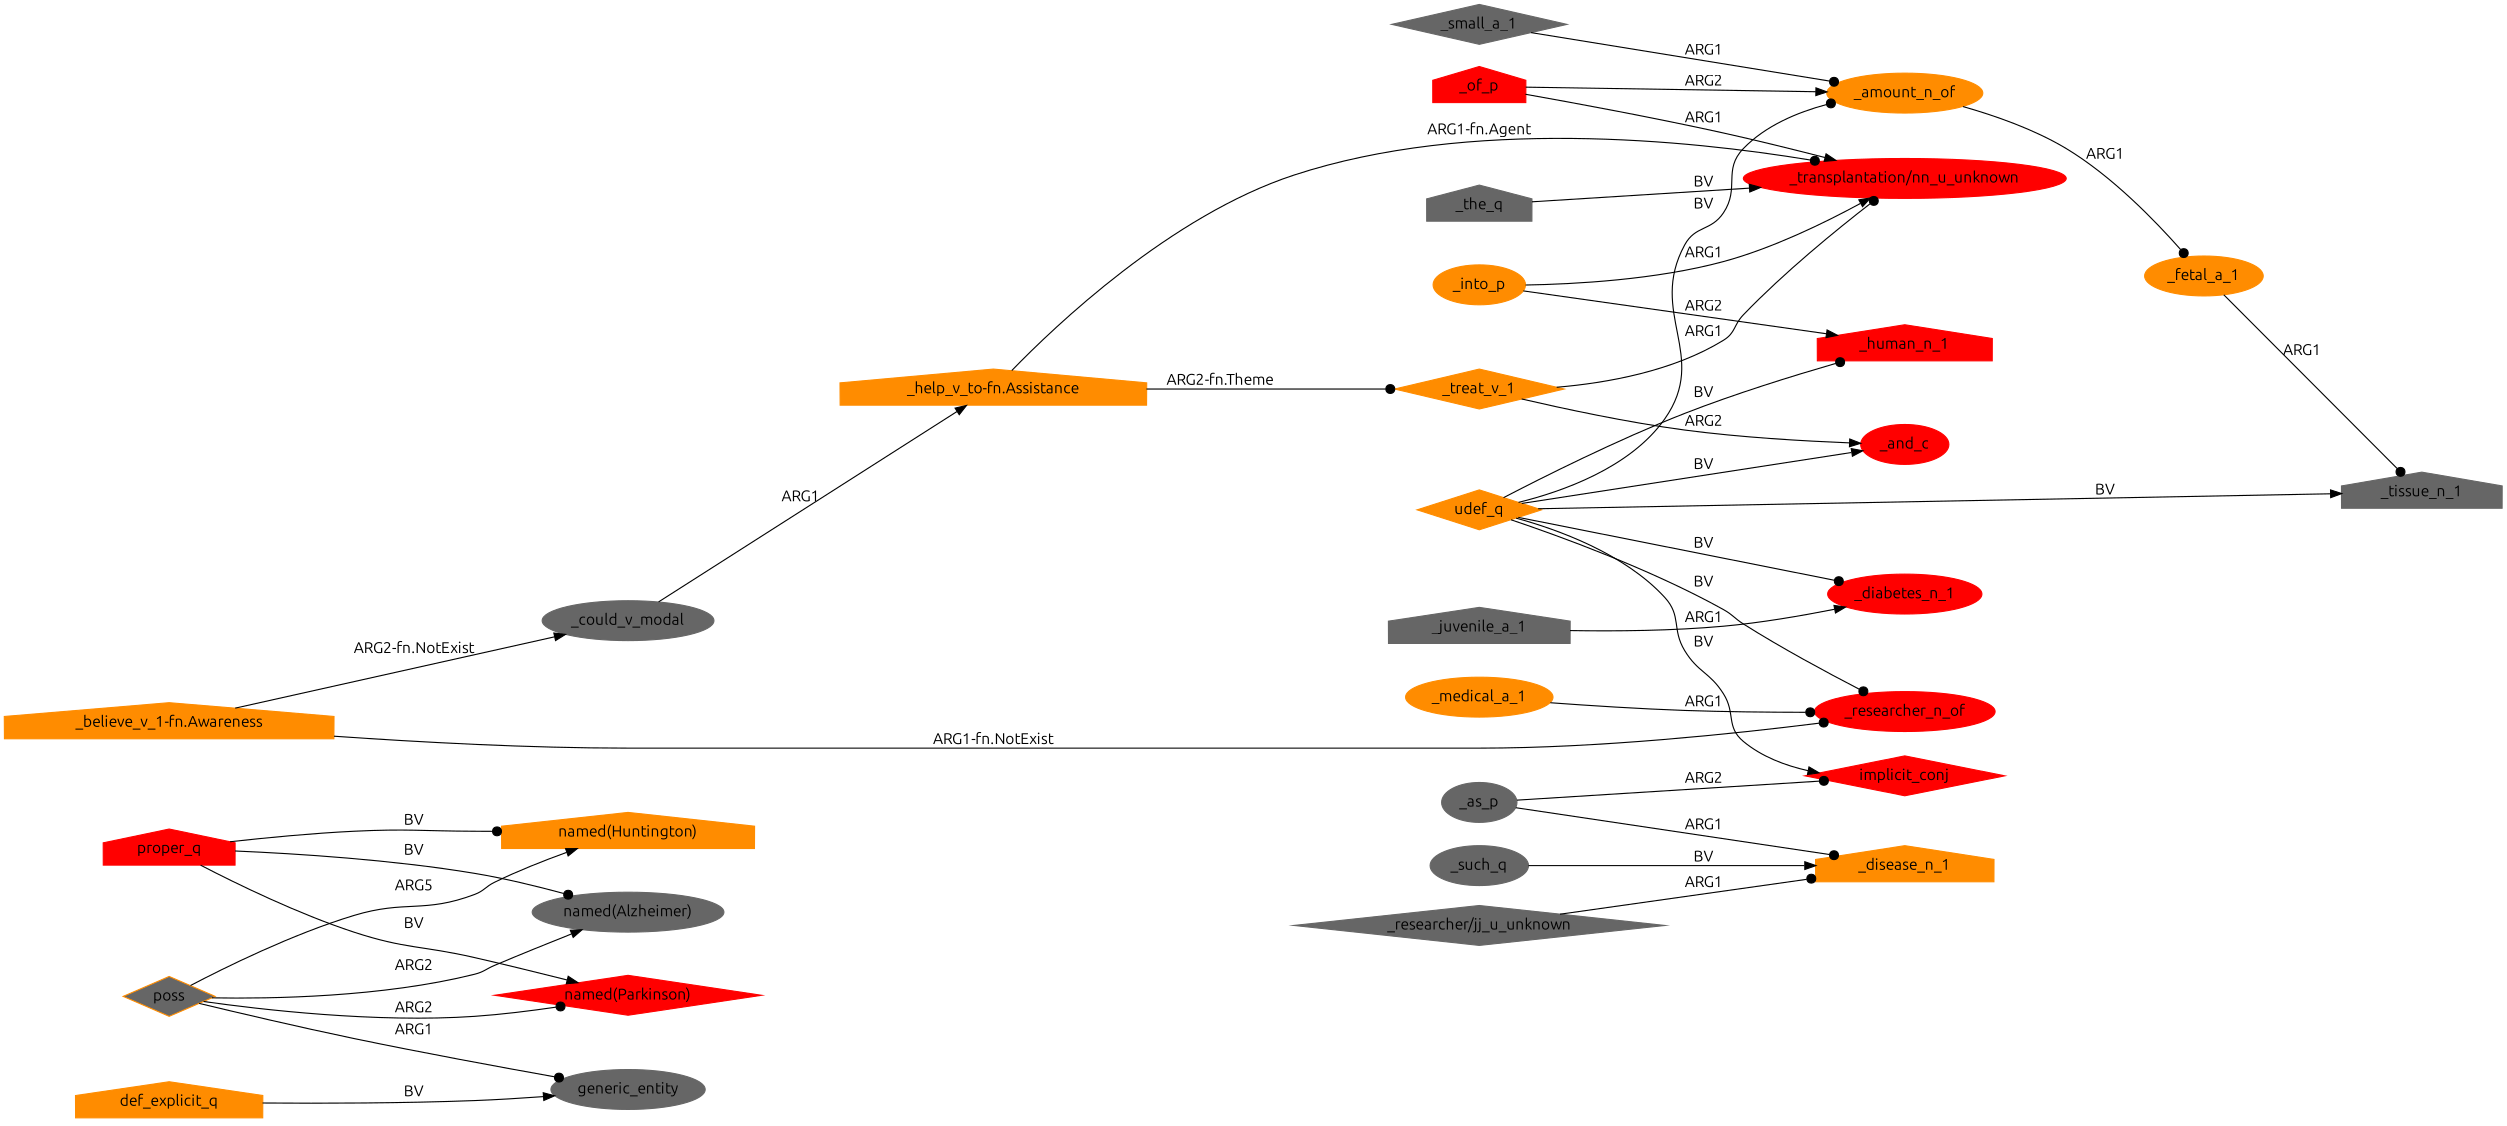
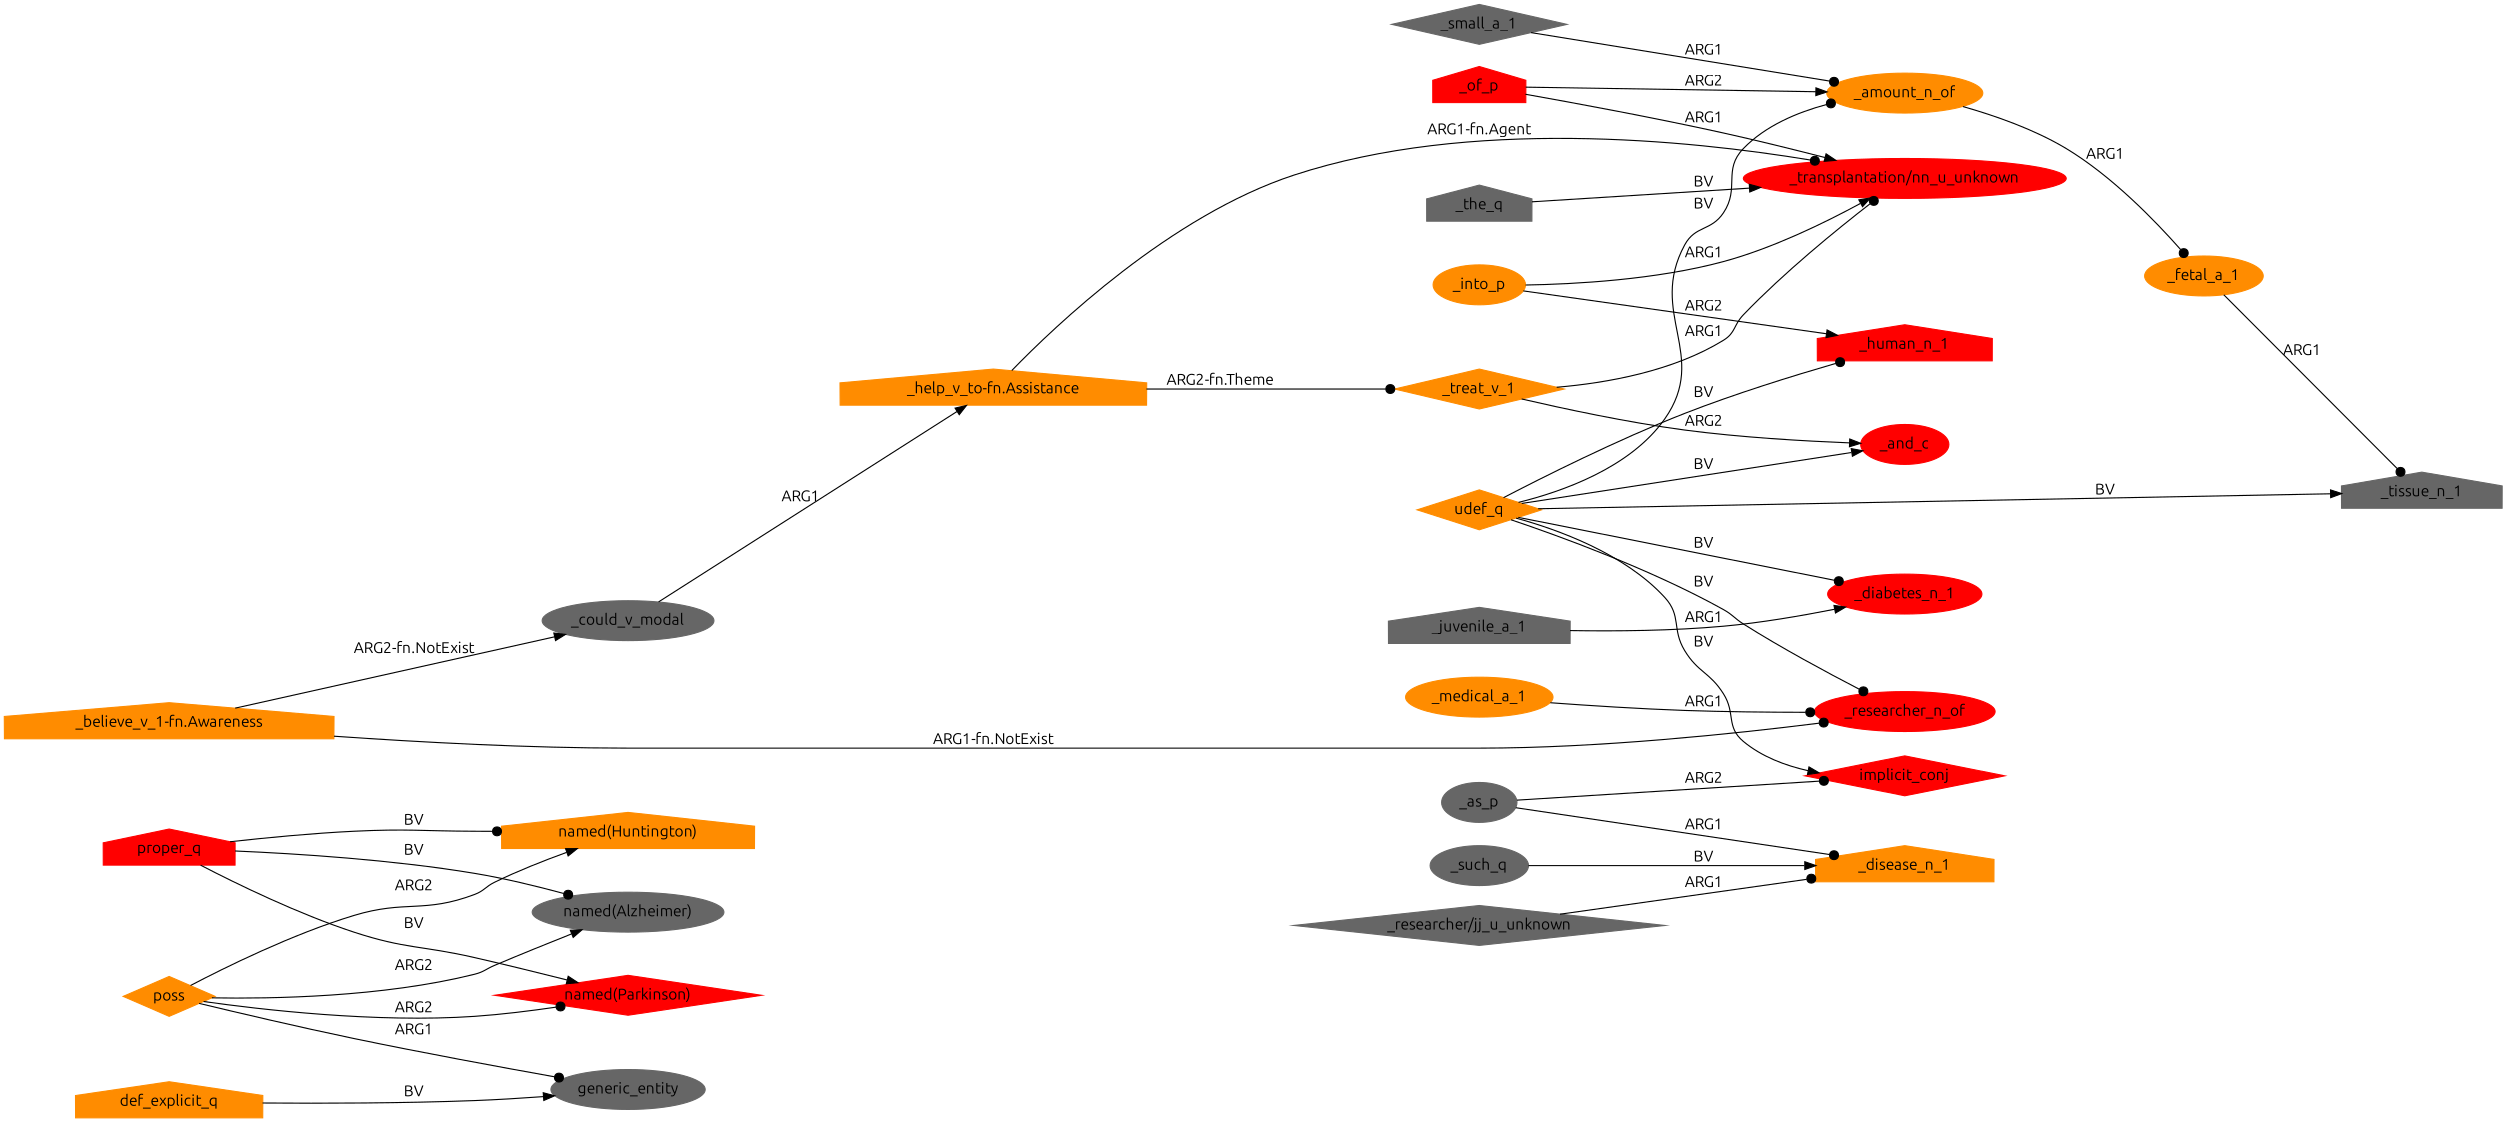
edge "poss" -> "named(Huntington)": label "ARG5" -> "ARG2"
node "poss": fillcolor gray40 -> darkorange
